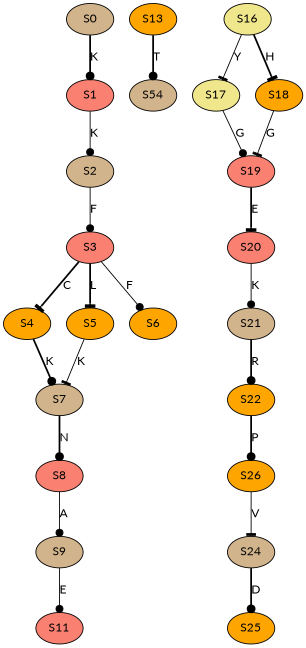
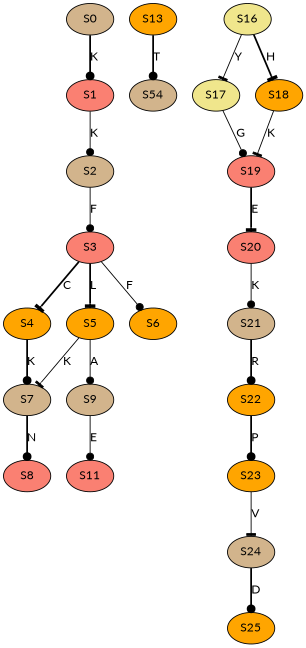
edge "S18" -> "S19": label "G" -> "K"
node "S26": label "S26" -> "S23"
edge "S8" -> "S9": now "S5" -> "S9"
